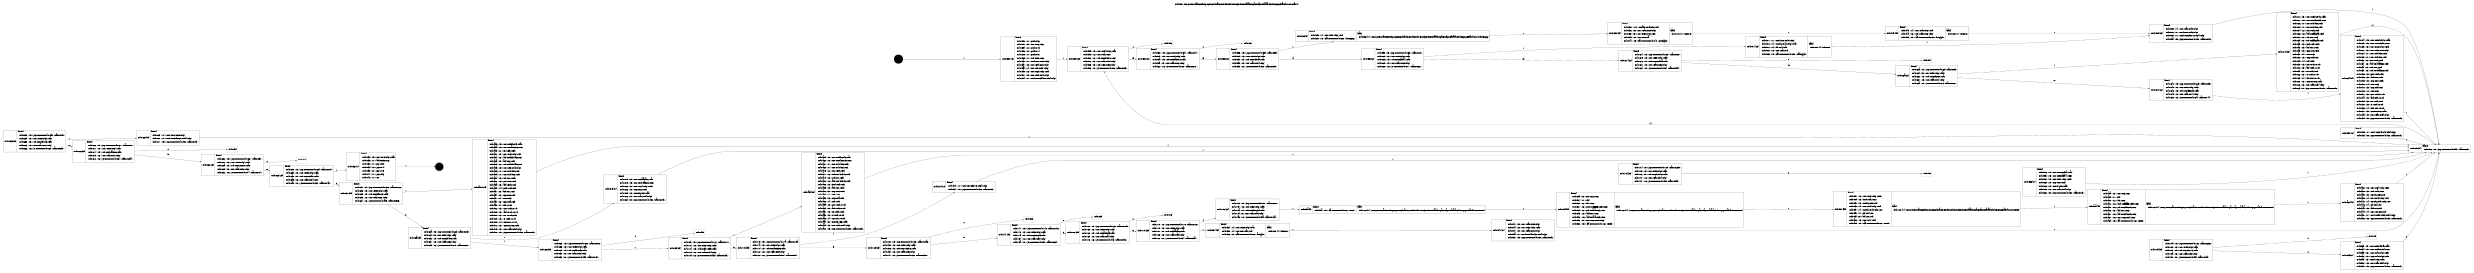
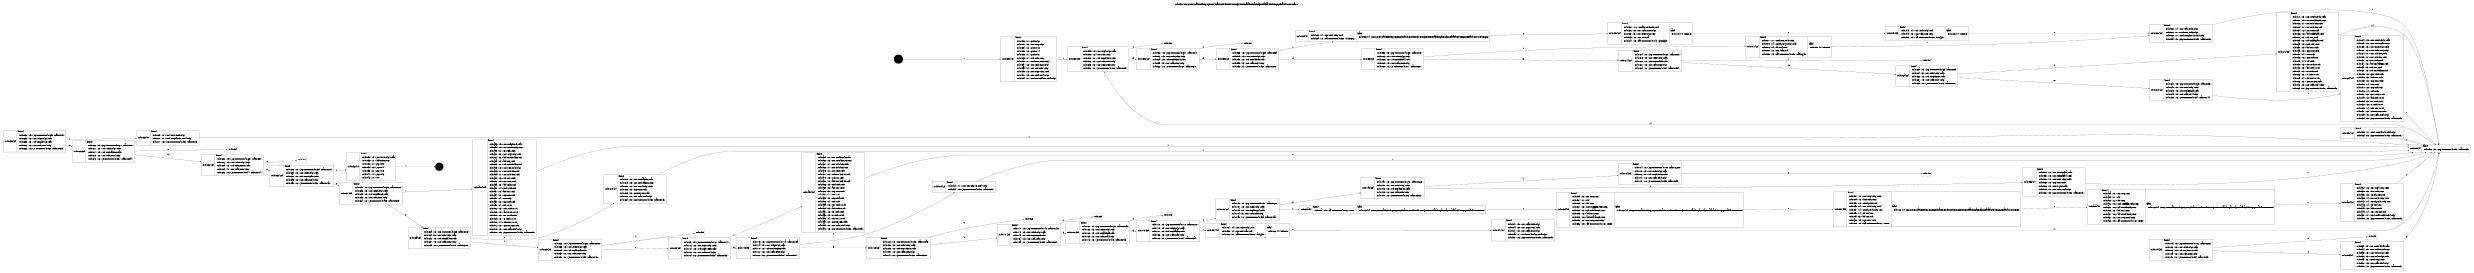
node "0x4017ab [25]": added
